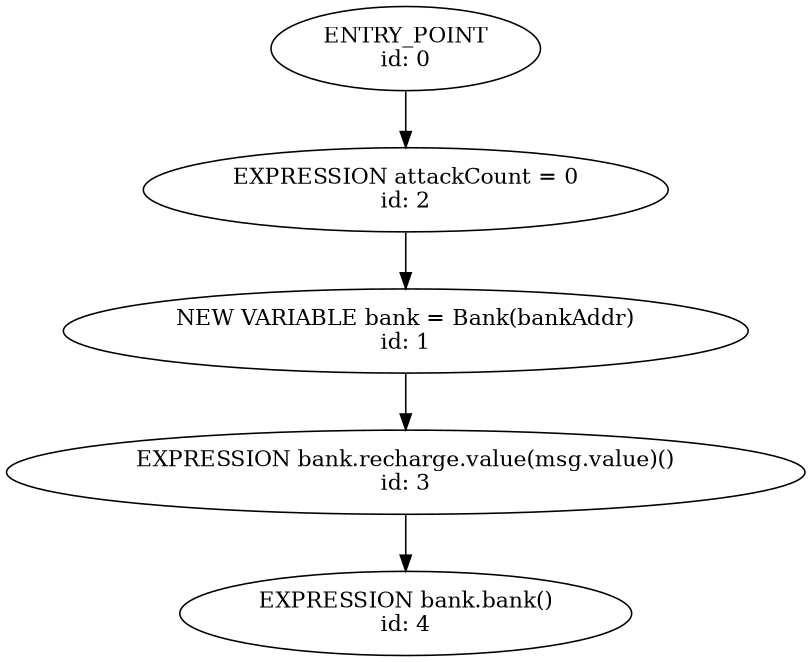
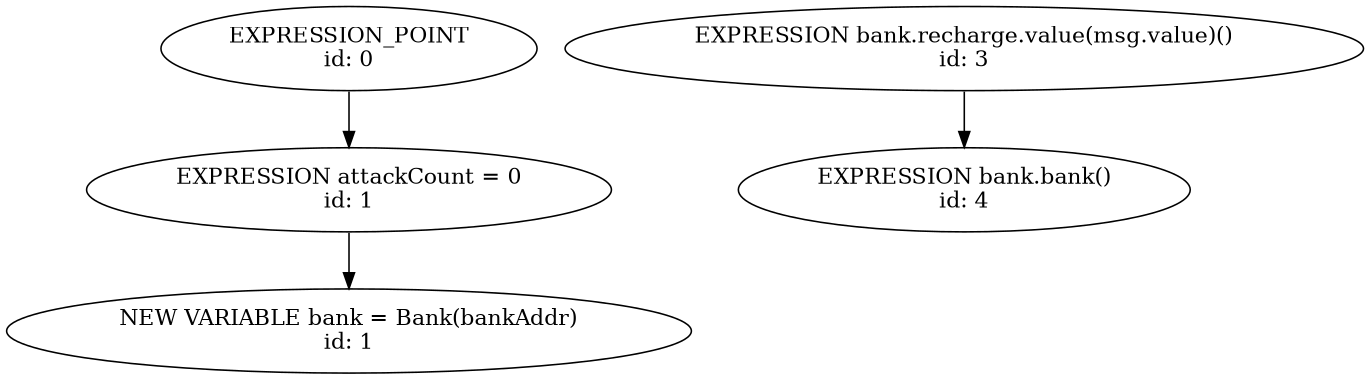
node "ENTRY_POINT id: 0": label "ENTRY_POINT id: 0" -> "EXPRESSION_POINT id: 0"
node "EXPRESSION attackCount = 0 id: 2": label "EXPRESSION attackCount = 0 id: 2" -> "EXPRESSION attackCount = 0 id: 1"
edge "NEW VARIABLE bank = Bank(bankAddr) id: 1" -> "EXPRESSION bank.recharge.value(msg.value)() id: 3": removed
